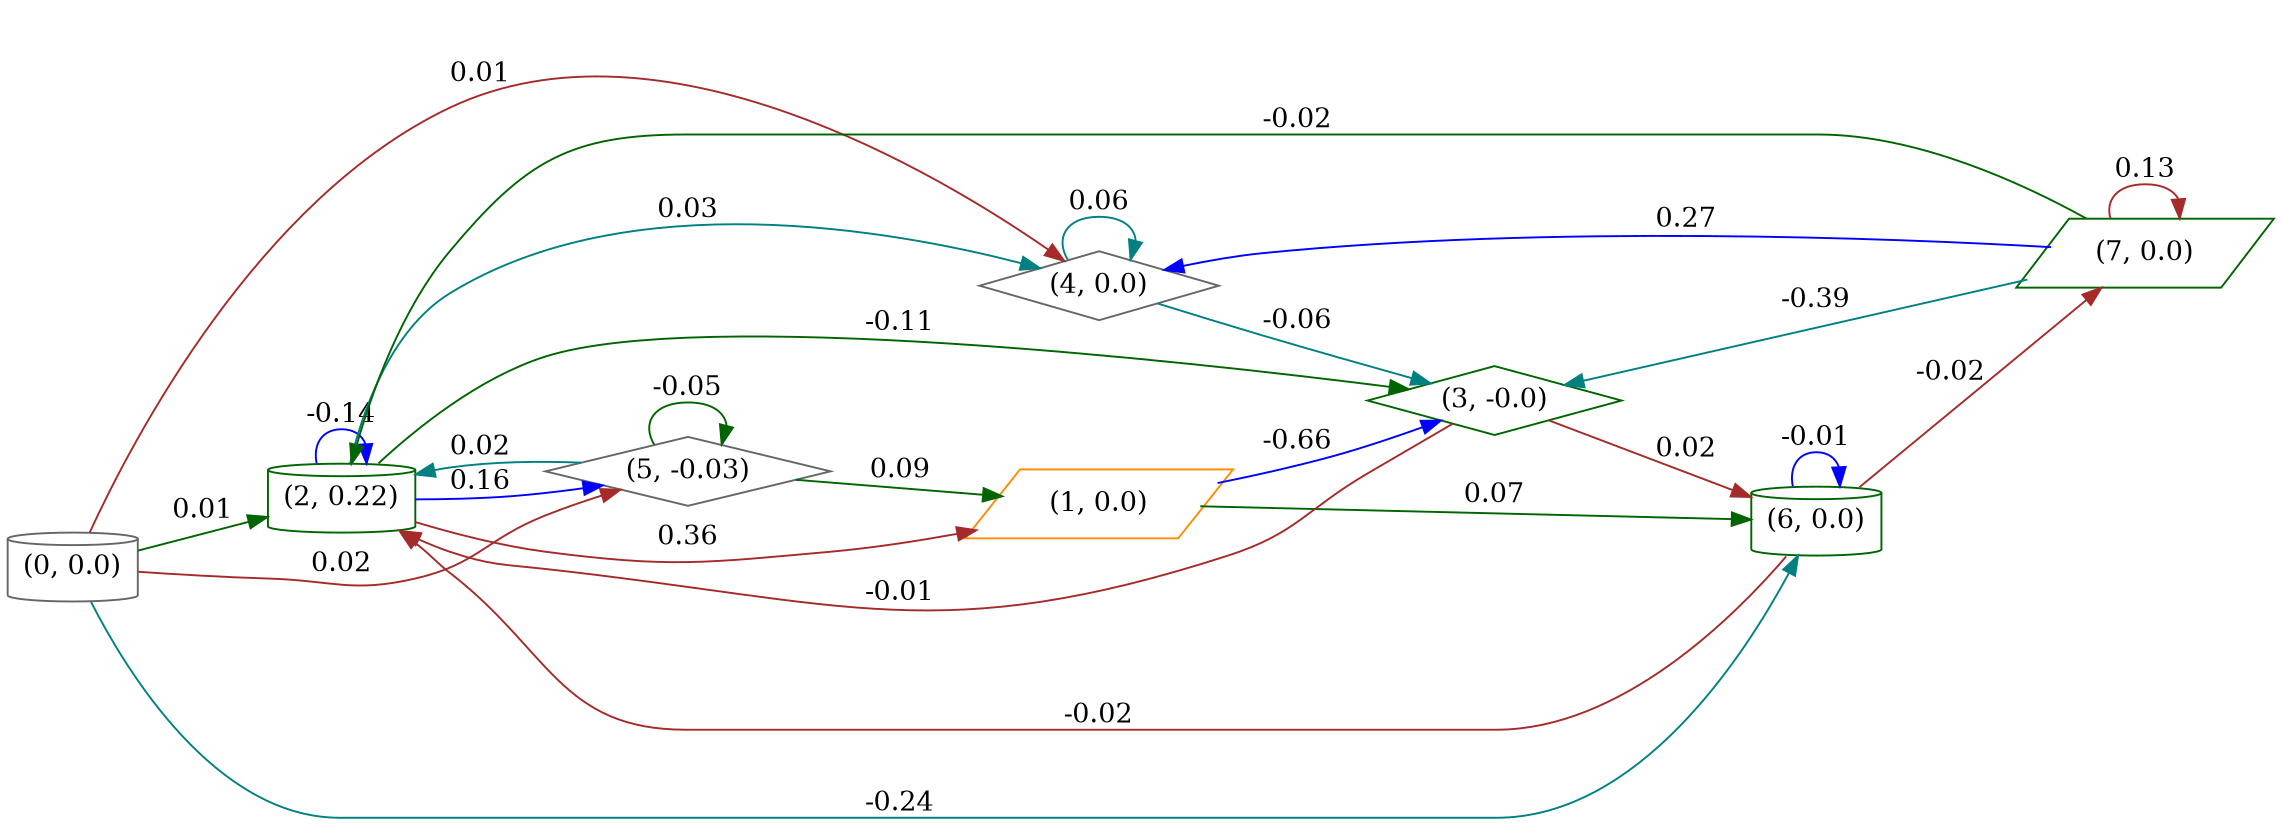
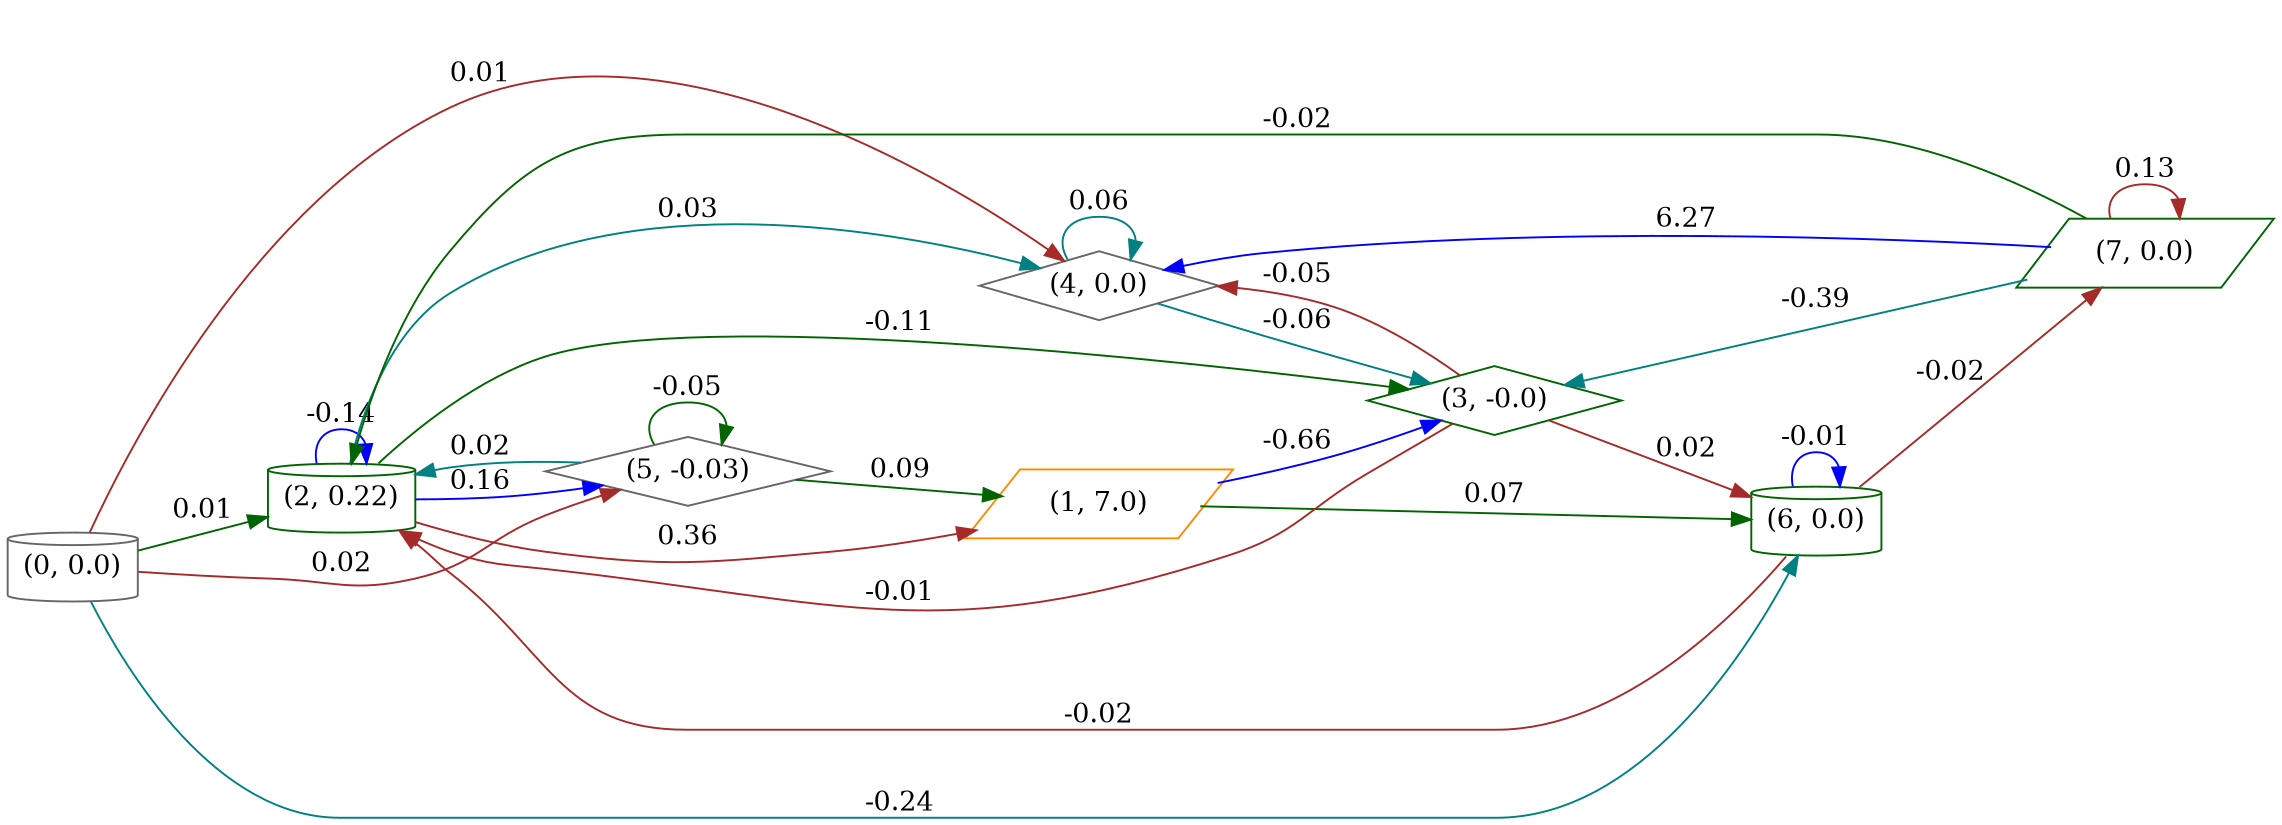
edge "(7, 0.0)" -> "(4, 0.0)": label "0.27" -> "6.27"
edge "(3, -0.0)" -> "(4, 0.0)": added, label "-0.05"
node "(1, 0.0)": label "(1, 0.0)" -> "(1, 7.0)"
